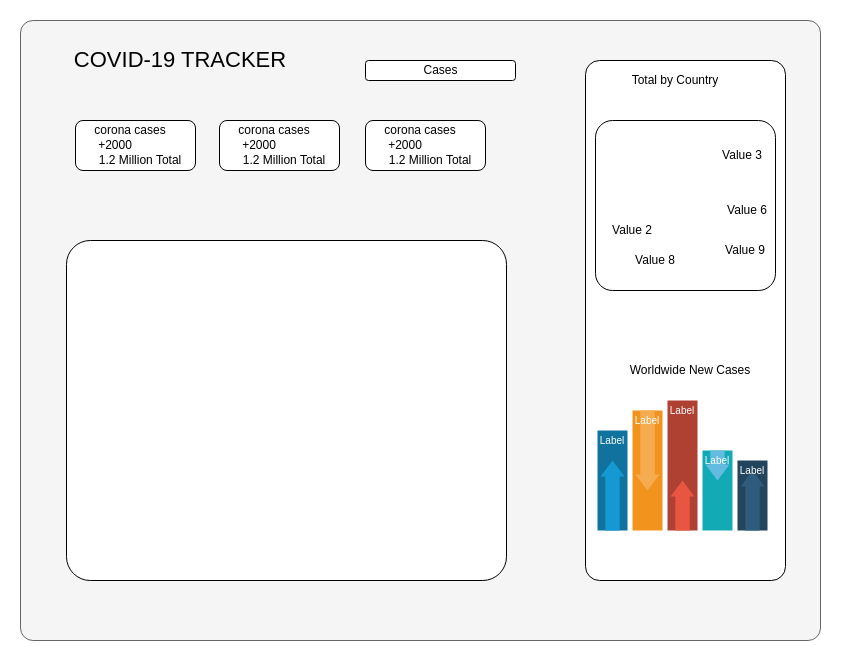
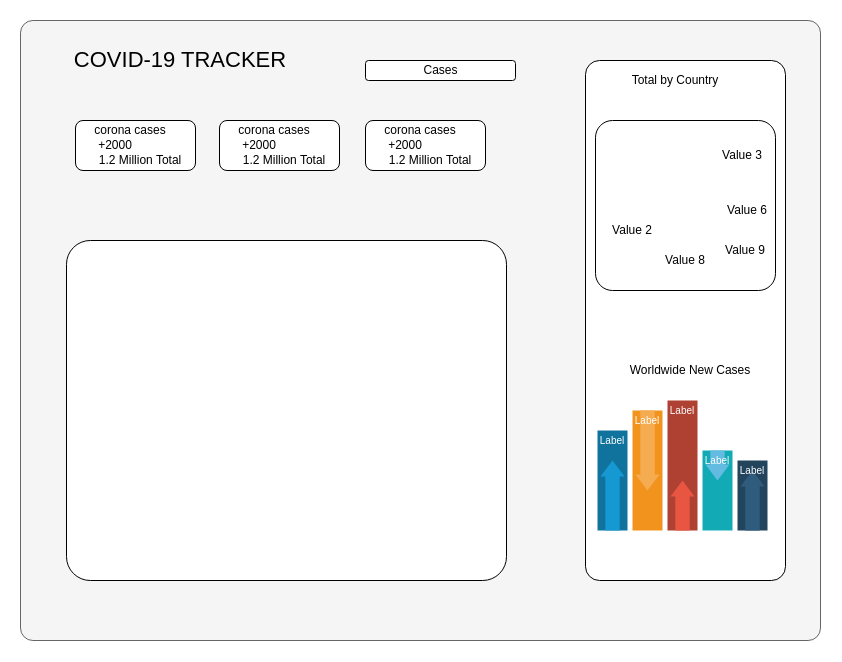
node "Value 8": moved (656, 261) -> (686, 261)
